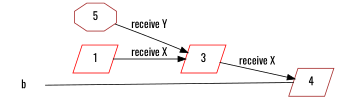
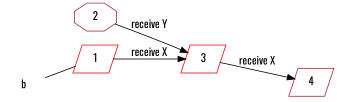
node "5": label "5" -> "2"
edge "4" -- "b": now "1" -- "b"
